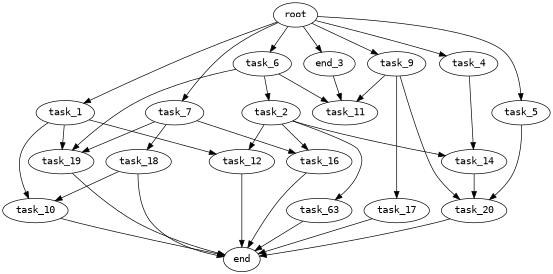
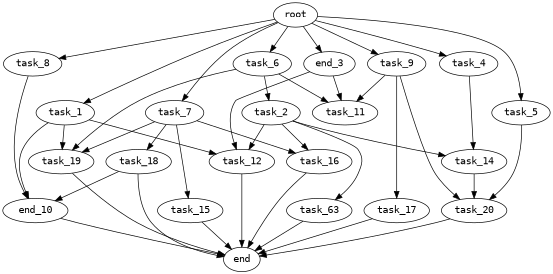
node "task_8": added
edge "end_3" -> "task_12": added
node "task_10": label "task_10" -> "end_10"
node "task_15": added
